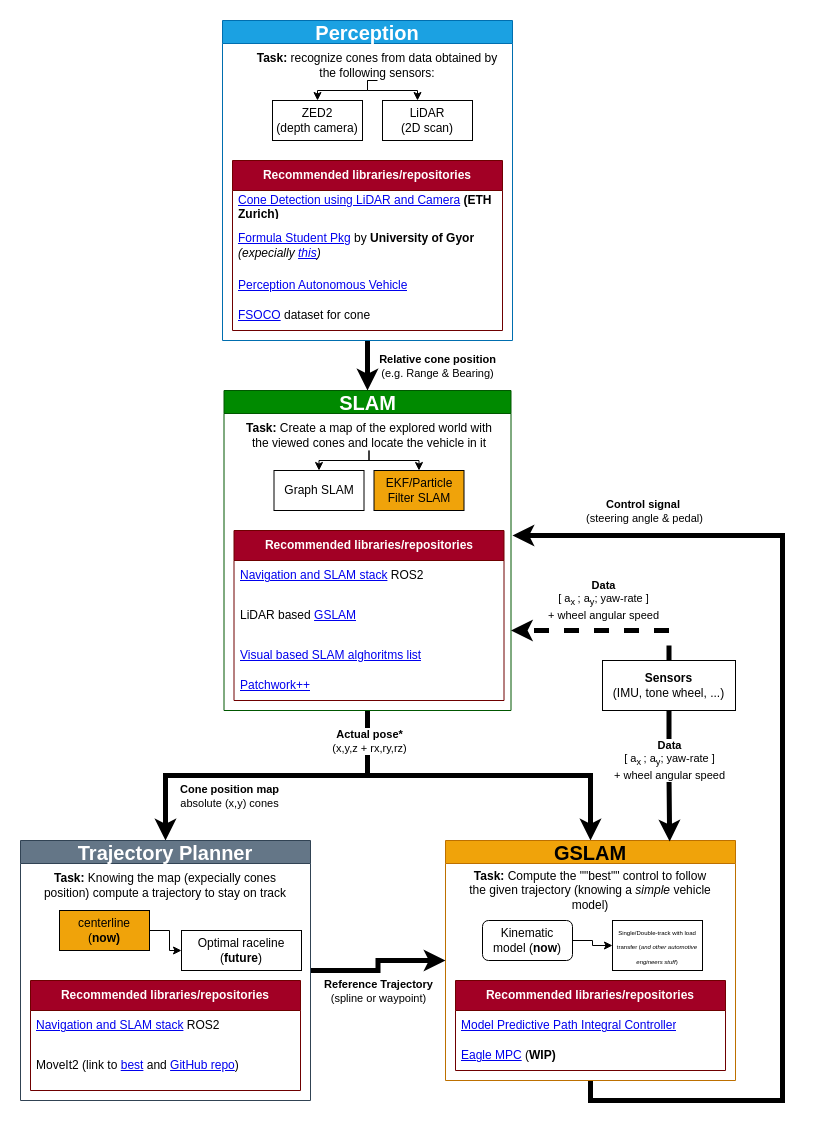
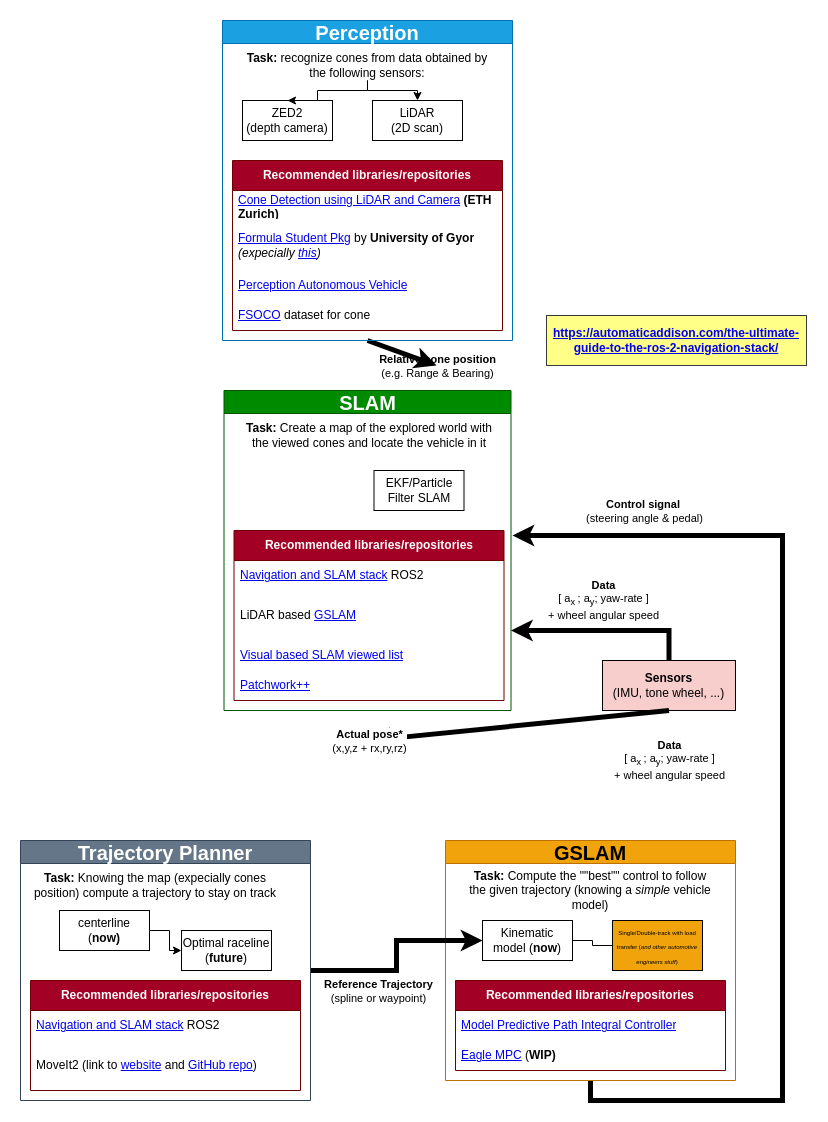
node "Task: recognize cones from data obtained by the following sensors:": moved (378, 66) -> (368, 66)
node "ZED2 (depth camera)": moved (318, 121) -> (288, 121)
node "LiDAR (2D scan)": moved (428, 121) -> (418, 121)
node "https://automaticaddison.com/the-ultimate-guide-to-the-ros-2-navigation-stack/": added
edge "Perception" -> "SLAM": now "Perception" -> "Relative cone position (e.g. Range & Bearing)"
edge "Task: Create a map of the explored world with the viewed cones and locate the vehicle in it" -> "Graph SLAM": removed
edge "Task: Create a map of the explored world with the viewed cones and locate the vehicle in it" -> "EKF/Particle Filter SLAM": removed
node "Graph SLAM": removed
node "EKF/Particle Filter SLAM": fillcolor #f0a30a -> #ffffff
edge "Sensors (IMU, tone wheel, ...)" -> "SLAM": style dashed -> solid
node "Visual based SLAM alghoritms list": label "Visual based SLAM alghoritms list" -> "Visual based SLAM viewed list"
node "Sensors (IMU, tone wheel, ...)": fillcolor #ffffff -> #f8cecc
edge "SLAM" -> "Trajectory Planner": removed, label "Cone position map absolute (x,y) cones"
edge "SLAM" -> "GSLAM": removed
edge "Sensors (IMU, tone wheel, ...)" -> "GSLAM": now "Sensors (IMU, tone wheel, ...)" -> "Actual pose* (x,y,z + rx,ry,rz)"
node "Task: Knowing the map (expecially cones position) compute a trajectory to stay on track": moved (166, 886) -> (156, 886)
node "centerline (now)": fillcolor #f0a30a -> #ffffff
node "Kinematic model (now)": shape rounded rectangle -> rectangle
edge "Kinematic model (now)" -> "Single/Double-track with load transfer (and other automotive engineers stuff)": arrowhead classic -> none
node "Single/Double-track with load transfer (and other automotive engineers stuff)": fillcolor #ffffff -> #f0a30a
node "Optimal raceline (future)": size 120x40 -> 90x40
edge "Trajectory Planner" -> "GSLAM": now "Trajectory Planner" -> "Kinematic model (now)"
node "MoveIt2 (link to best and GitHub repo)": label "MoveIt2 (link to best and GitHub repo)" -> "MoveIt2 (link to website and GitHub repo)"
